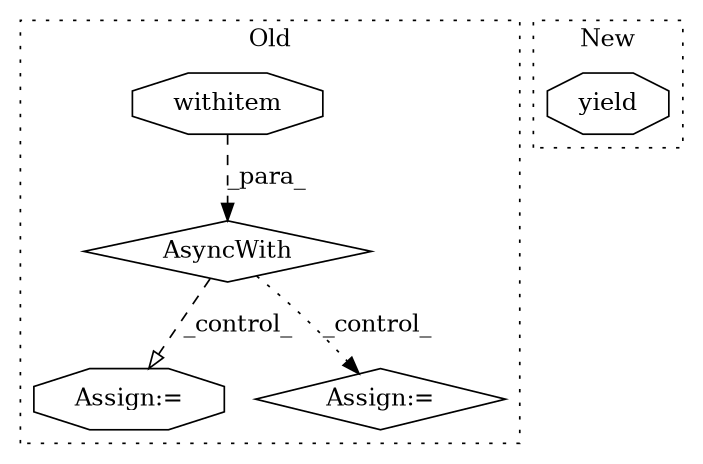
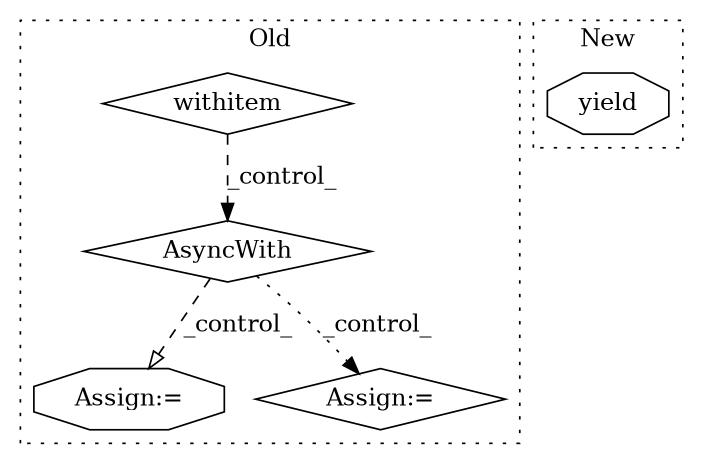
node "withitem": shape octagon -> diamond
edge "withitem" -> "AsyncWith": label "_para_" -> "_control_"
